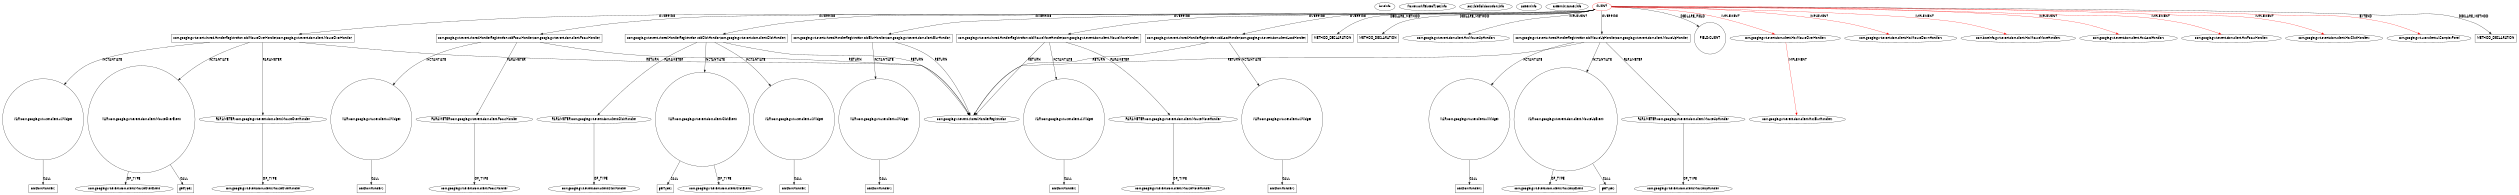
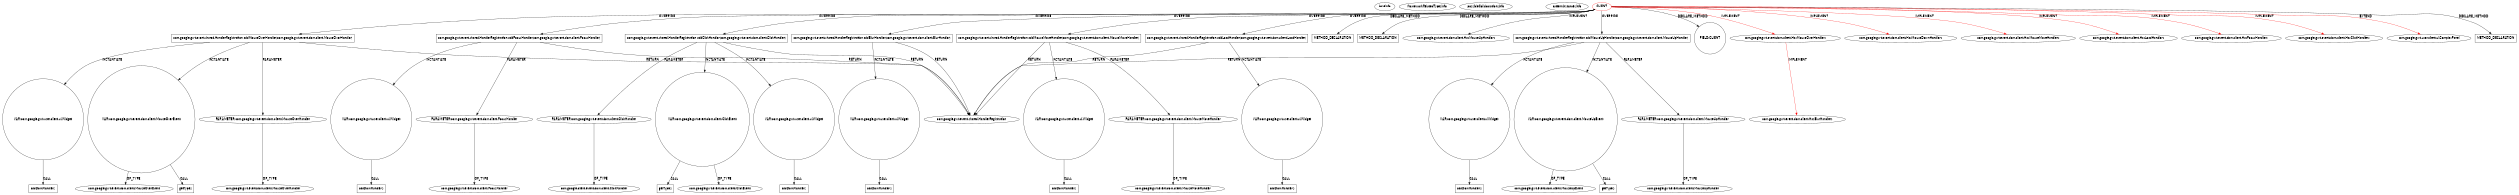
node "patternInfo": removed
edge "CLIENT" -> "FIELD:CLIENT": label "DECLARE_FIELD" -> "DECLARE_METHOD"
node "com.baseInfo.gwt.event.dom.client.HasMouseMoveHandlers": label "com.baseInfo.gwt.event.dom.client.HasMouseMoveHandlers" -> "com.google.gwt.event.dom.client.HasMouseMoveHandlers"
node "com.google.gwt.event.dom.client.ClickHandler": label "com.google.gwt.event.dom.client.ClickHandler" -> "com.google.client.event.dom.client.ClickHandler"
